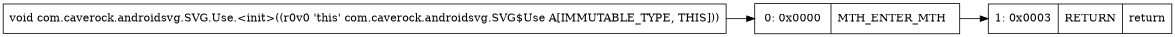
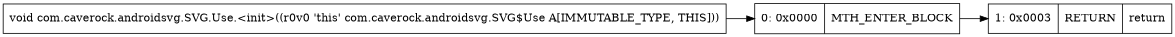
node "0: 0x0000": text "MTH_ENTER_MTH" -> "MTH_ENTER_BLOCK"
